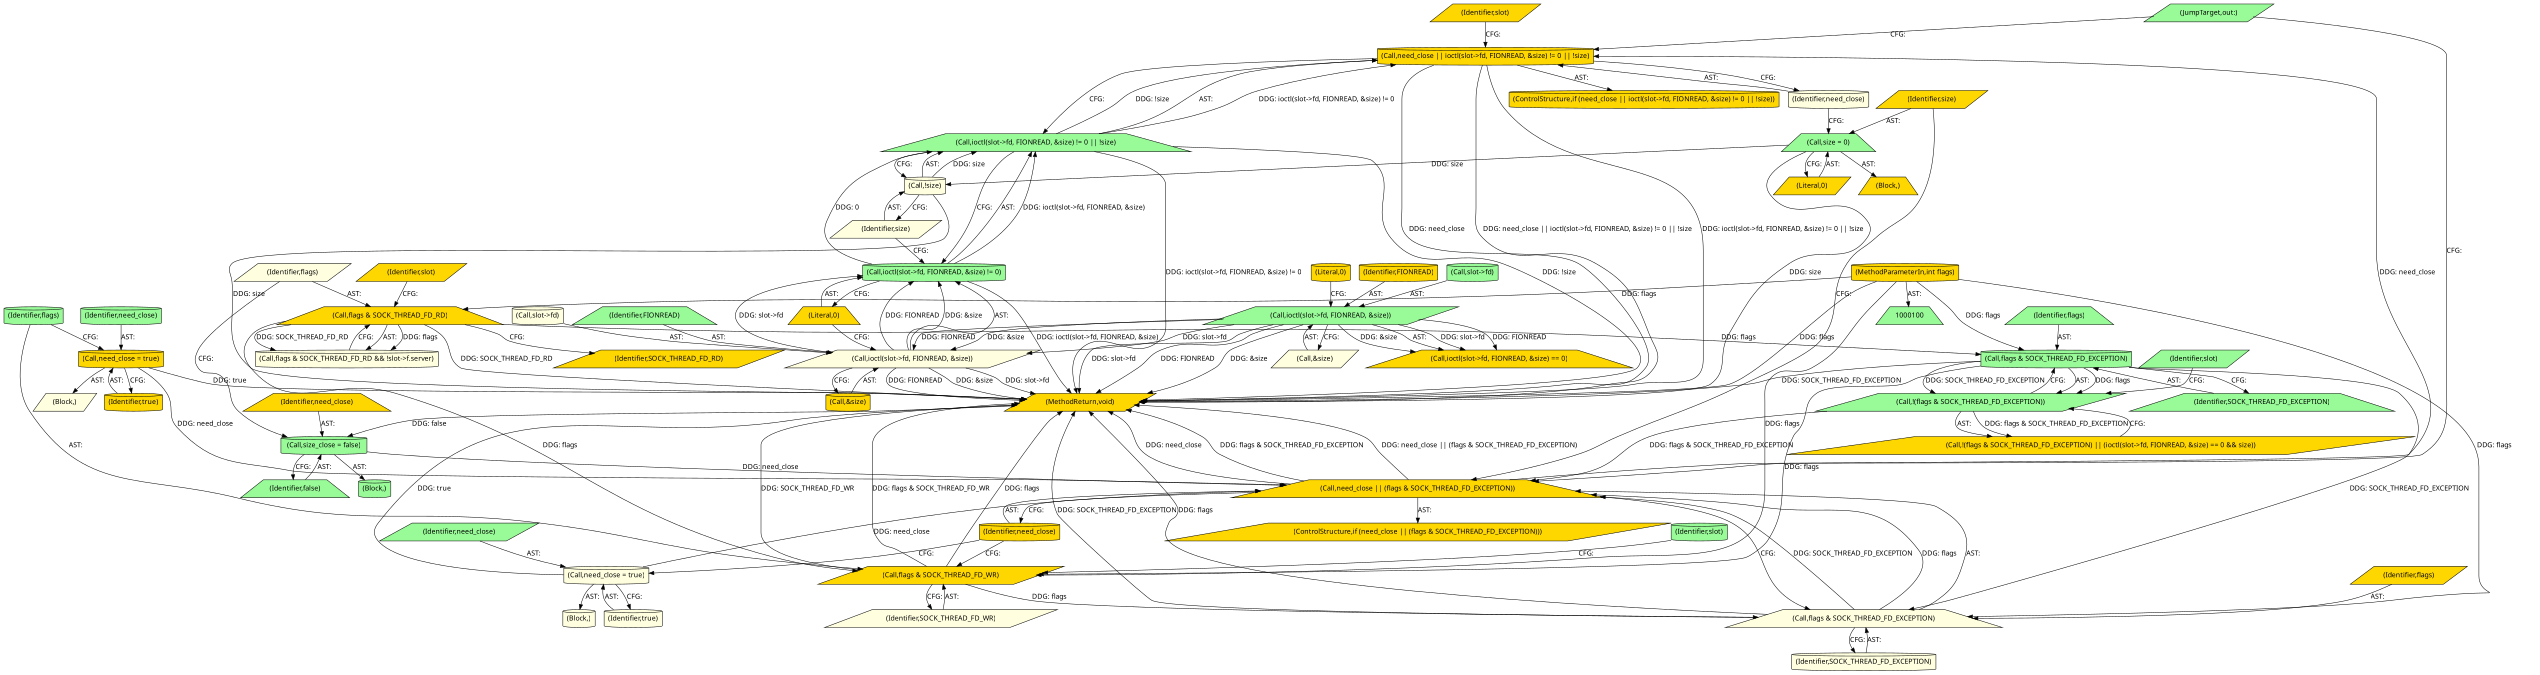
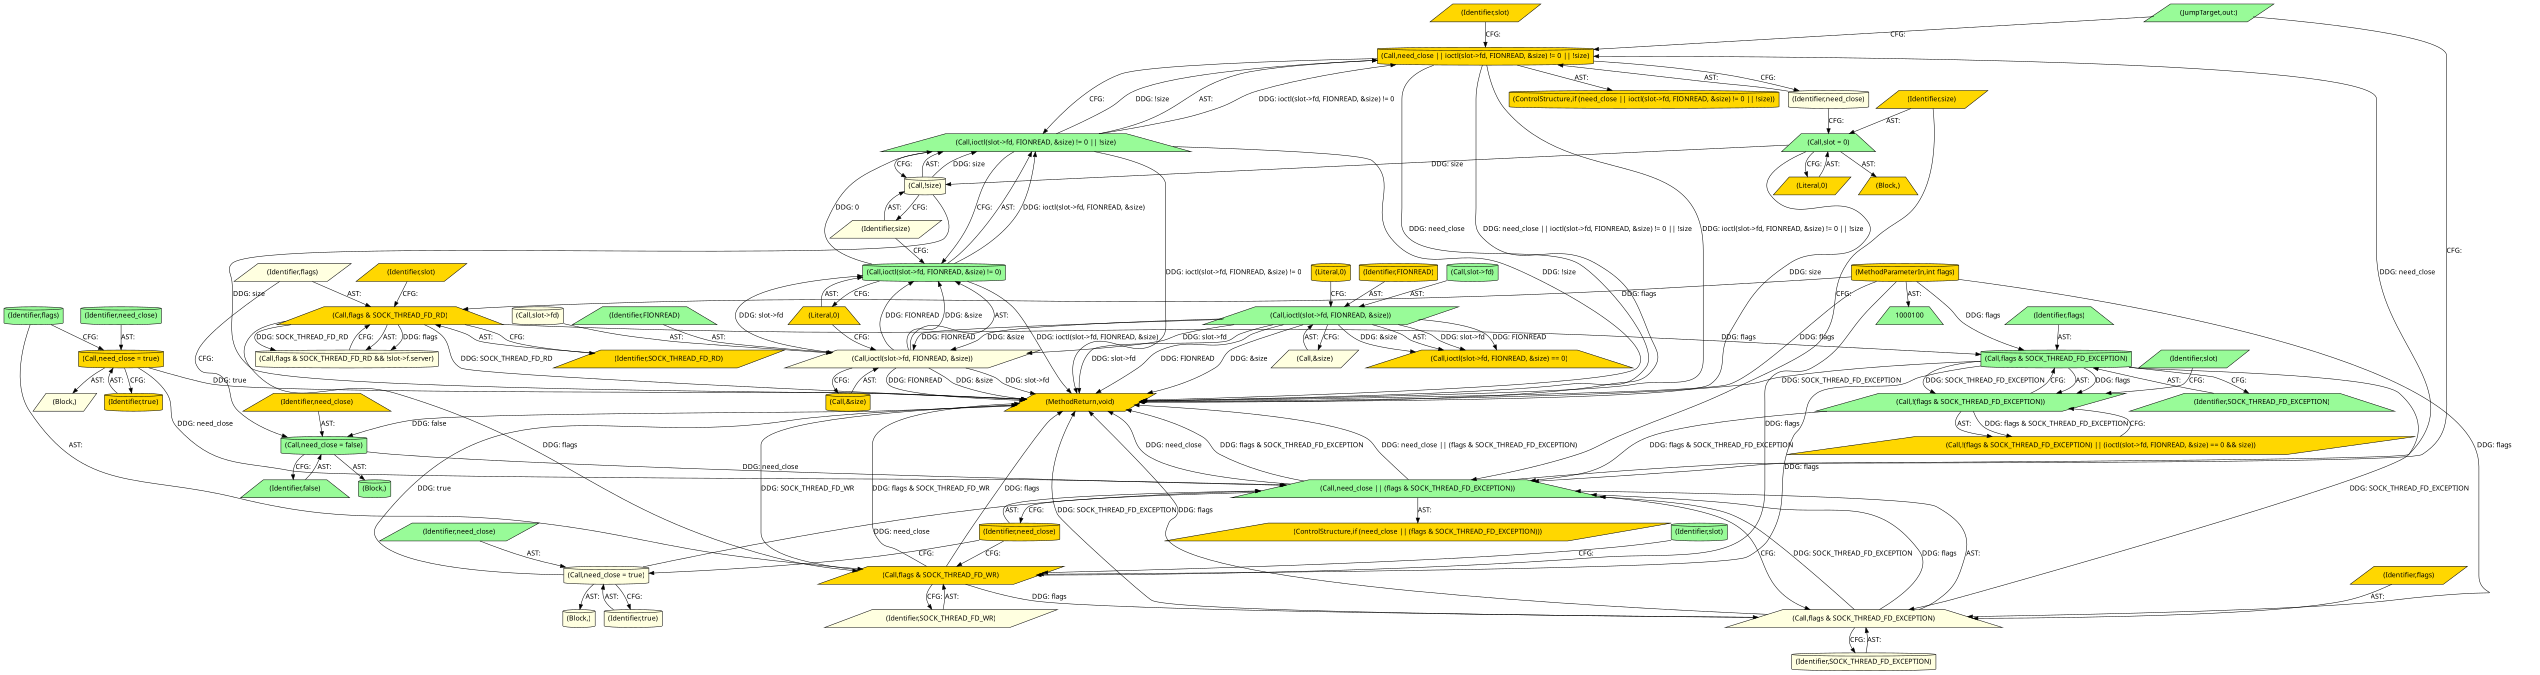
node "(Call,size = 0)": label "(Call,size = 0)" -> "(Call,slot = 0)"
edge "(Identifier,SOCK_THREAD_FD_RD)" -> "(Call,flags & SOCK_THREAD_FD_RD)": added, label "AST:"
node "(Call,size_close = false)": label "(Call,size_close = false)" -> "(Call,need_close = false)"
node "(Call,need_close || (flags & SOCK_THREAD_FD_EXCEPTION))": fillcolor gold -> palegreen
